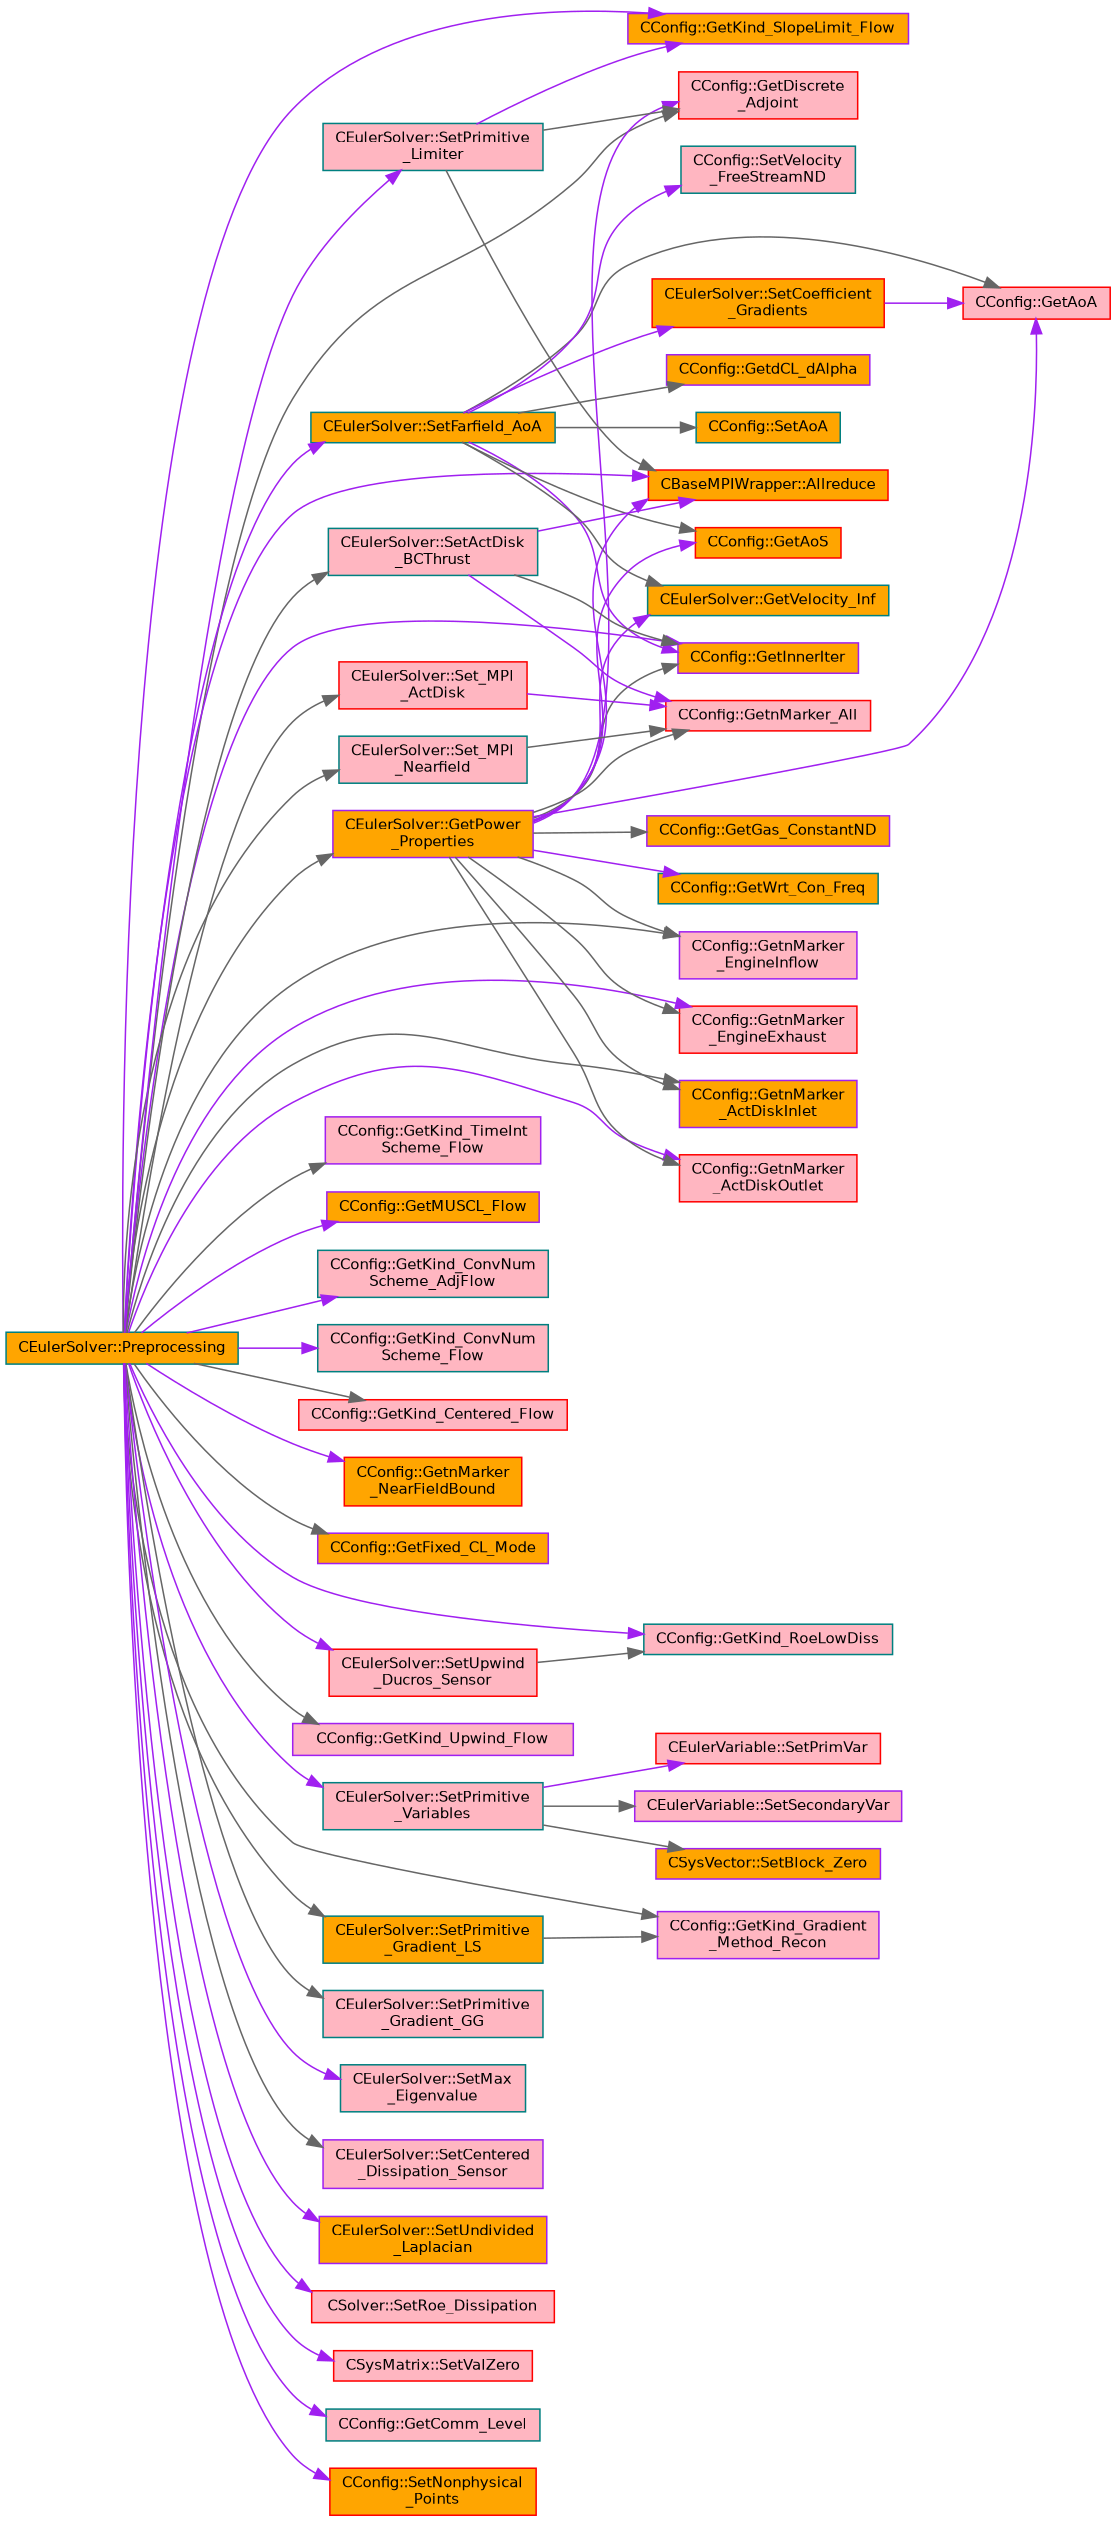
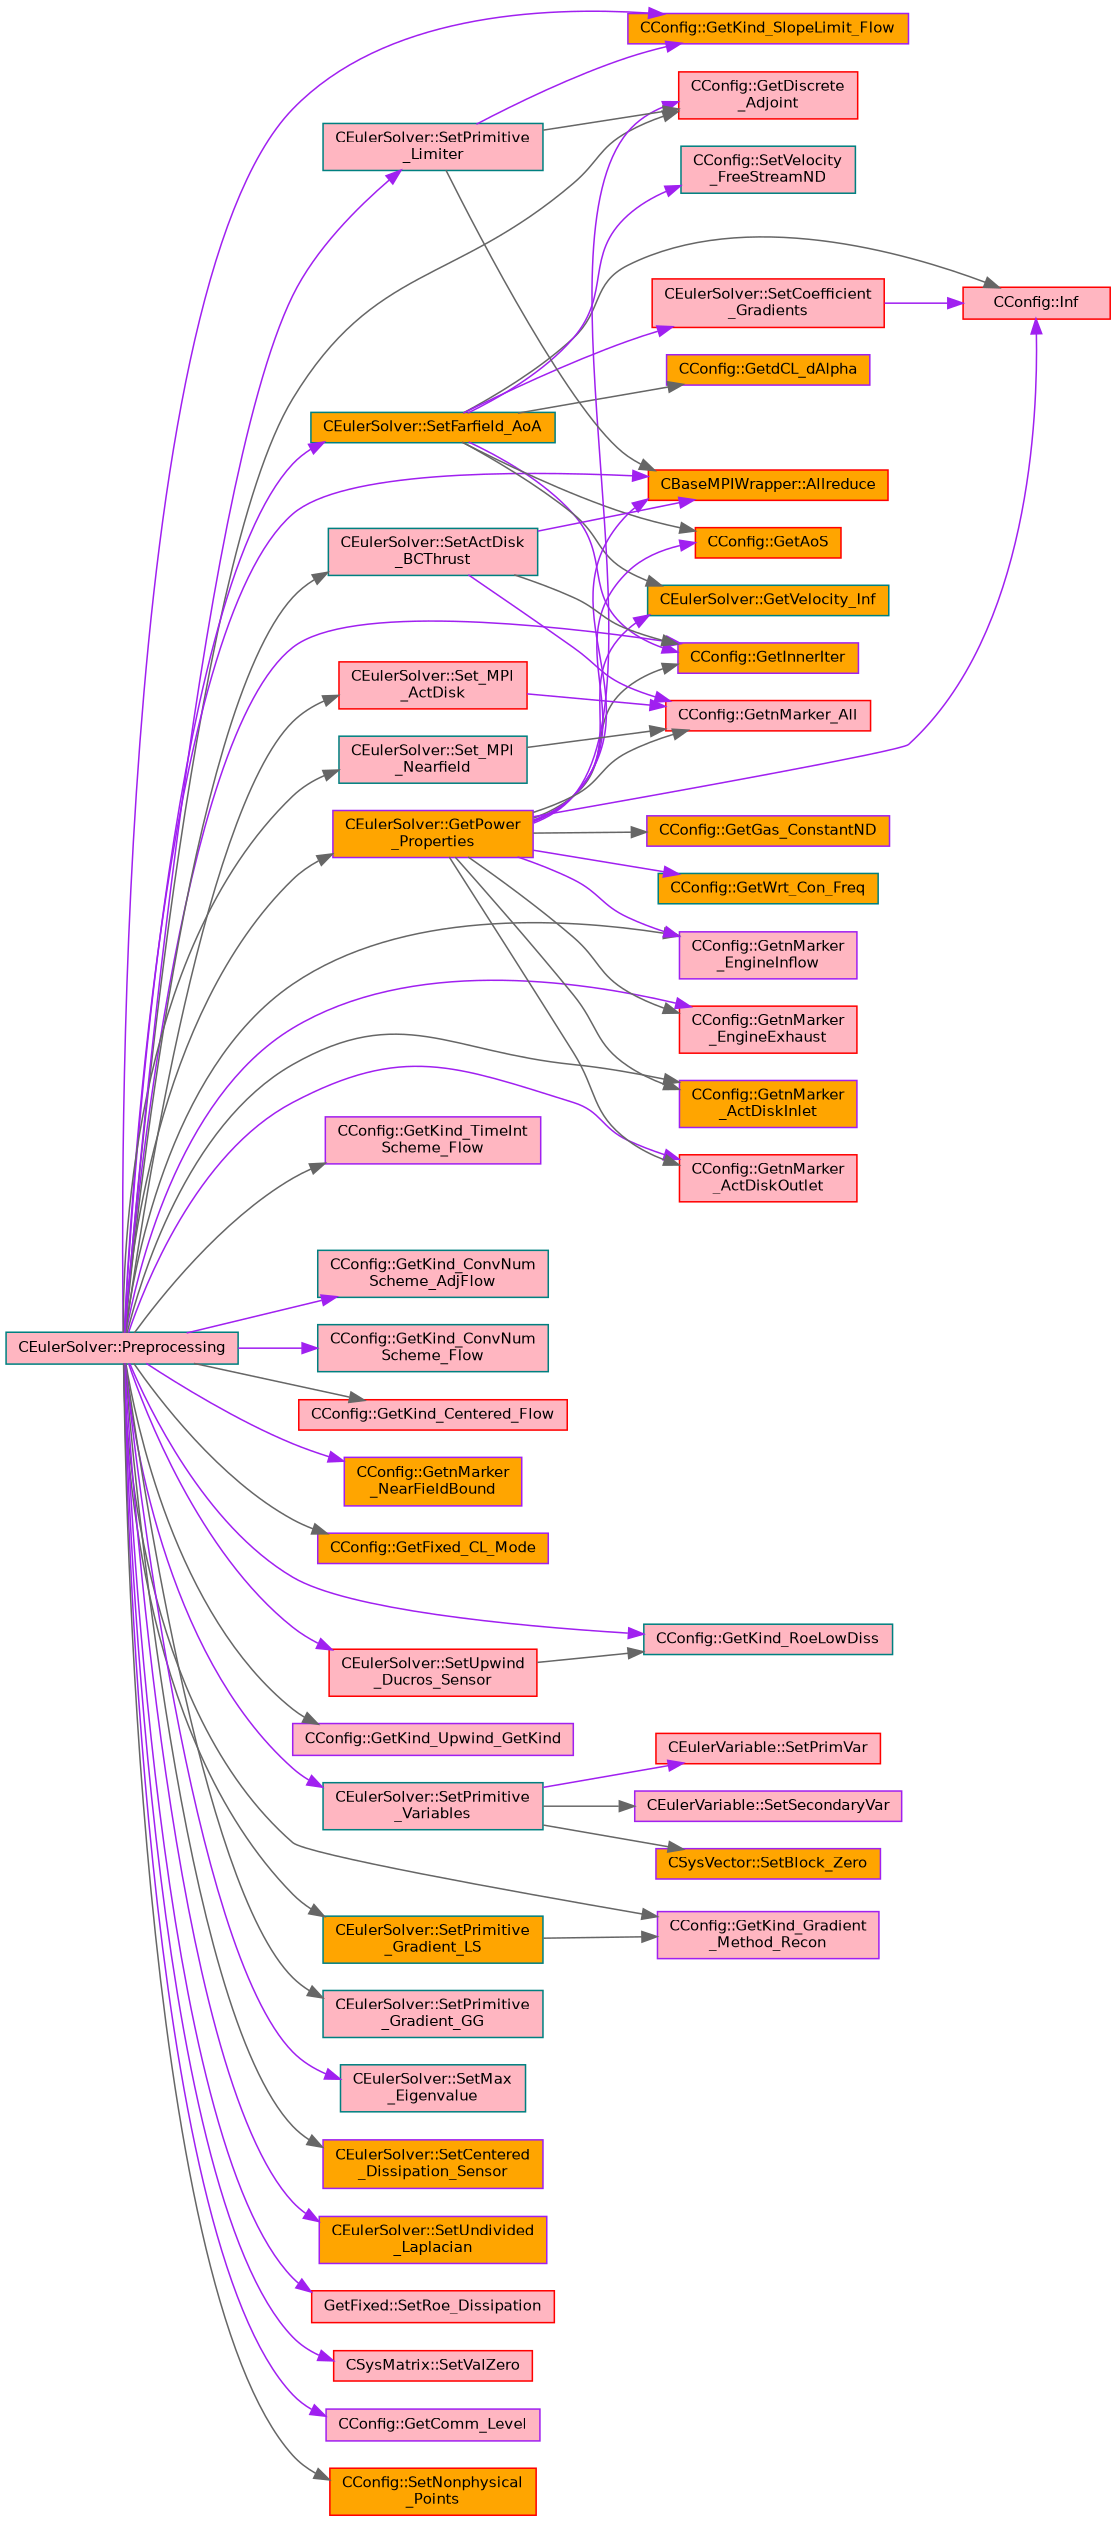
node "CEulerSolver::SetCoefficient _Gradients": fillcolor orange -> lightpink
node "CConfig::GetAoA": label "CConfig::GetAoA" -> "CConfig::Inf"
node "CConfig::SetAoA": removed
edge "CEulerSolver::GetPower _Properties" -> "CConfig::GetnMarker _EngineInflow": color gray40 -> purple
node "CConfig::GetMUSCL_Flow": removed
node "CEulerSolver::Preprocessing": fillcolor orange -> lightpink
node "CConfig::GetnMarker _NearFieldBound": color red -> purple
node "CConfig::GetKind_Upwind_Flow": label "CConfig::GetKind_Upwind_Flow" -> "CConfig::GetKind_Upwind_GetKind"
edge "CEulerSolver::Preprocessing" -> "CConfig::SetNonphysical _Points": color purple -> gray40
node "CEulerSolver::SetCentered _Dissipation_Sensor": fillcolor lightpink -> orange
node "CSolver::SetRoe_Dissipation": label "CSolver::SetRoe_Dissipation" -> "GetFixed::SetRoe_Dissipation"
node "CConfig::GetComm_Level": color teal -> purple
